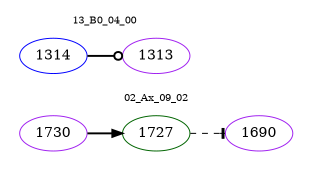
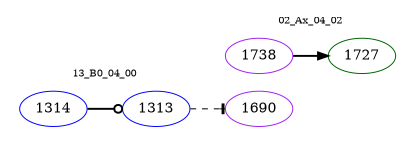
node "1313": color purple -> blue
cluster "02_Ax_09_02": label "02_Ax_09_02" -> "02_Ax_04_02"
node "1730": label "1730" -> "1738"
edge "1727" -> "1690": now "1313" -> "1690"
